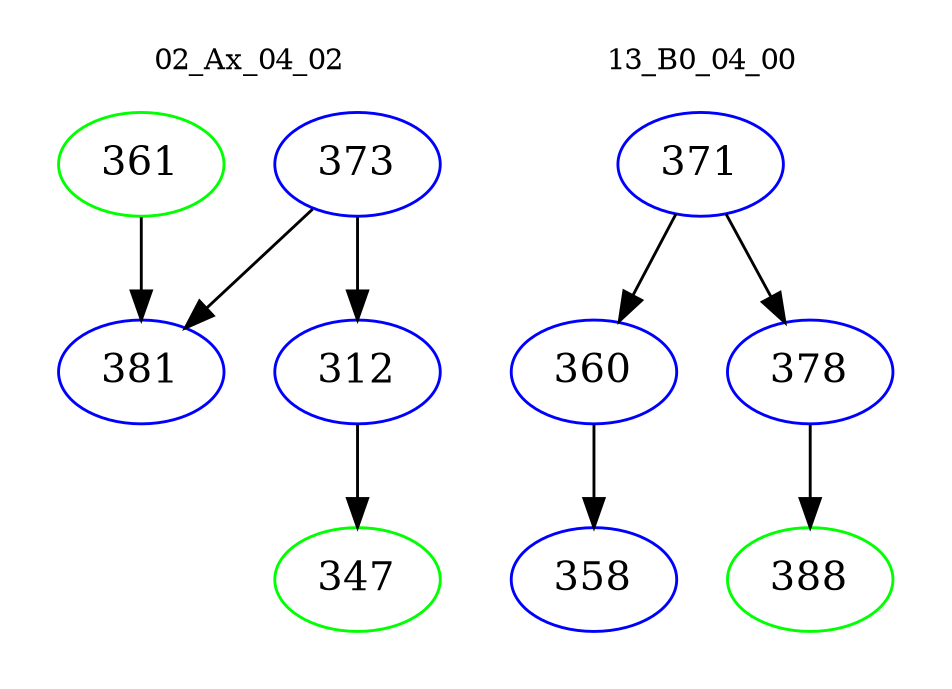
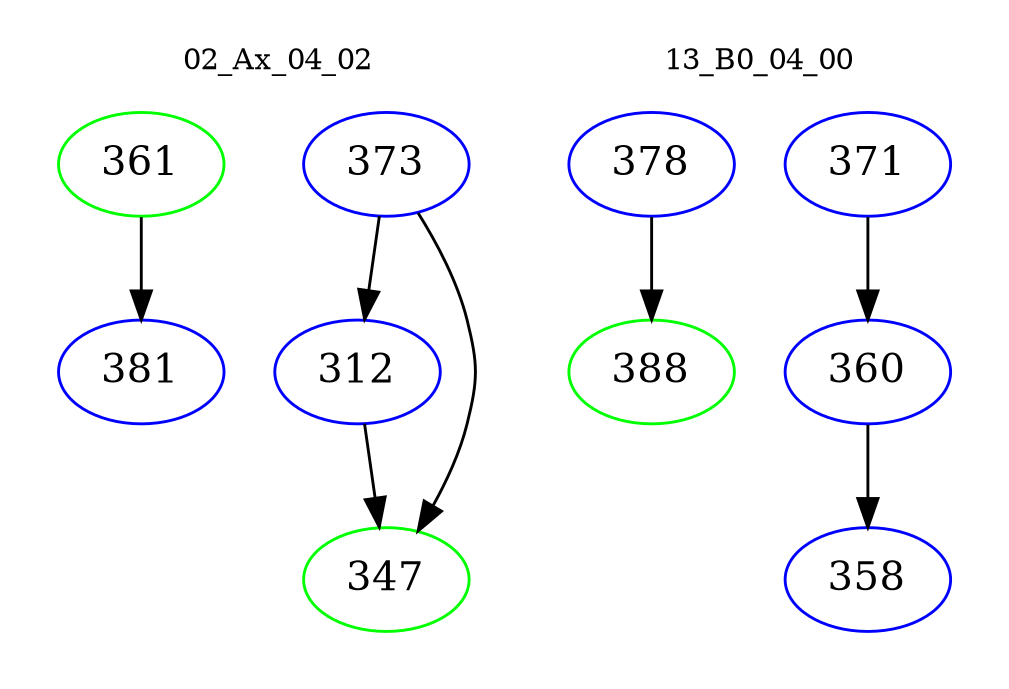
edge "371" -> "378": removed
edge "373" -> "381": now "373" -> "347"
